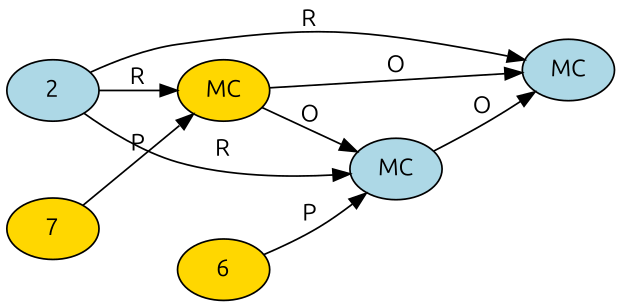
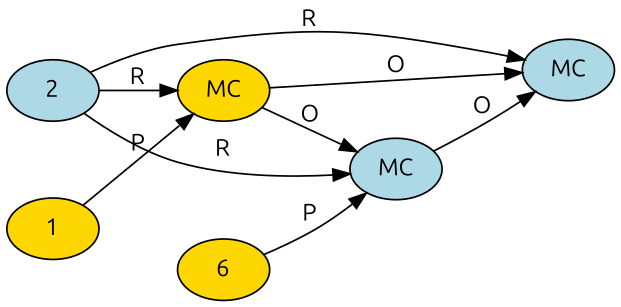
node "7": label "7" -> "1"
